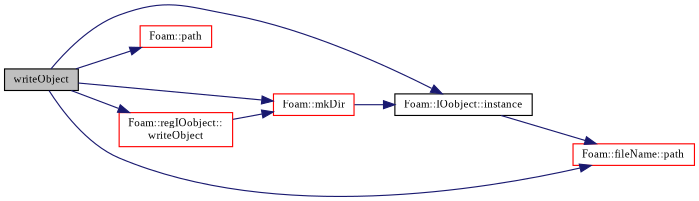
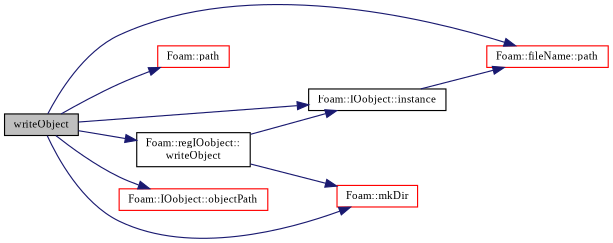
edge "Foam::mkDir" -> "Foam::IOobject::instance": now "Foam::regIOobject:: writeObject" -> "Foam::IOobject::instance"
node "Foam::regIOobject:: writeObject": color red -> black
node "Foam::IOobject::objectPath": added
